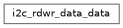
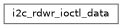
node "i2c_rdwr_data_data": label "i2c_rdwr_data_data" -> "i2c_rdwr_ioctl_data"
